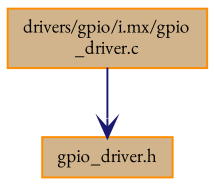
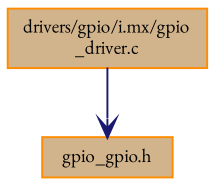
node "gpio_driver.h": label "gpio_driver.h" -> "gpio_gpio.h"
